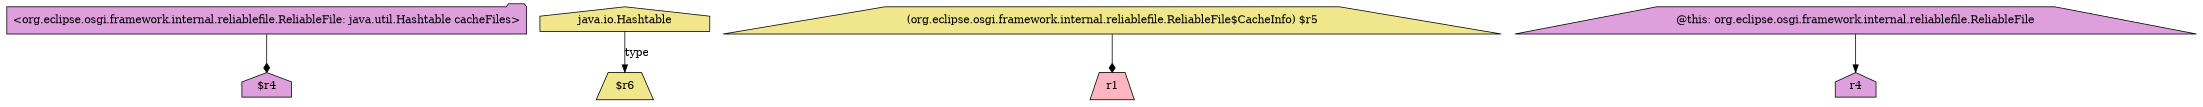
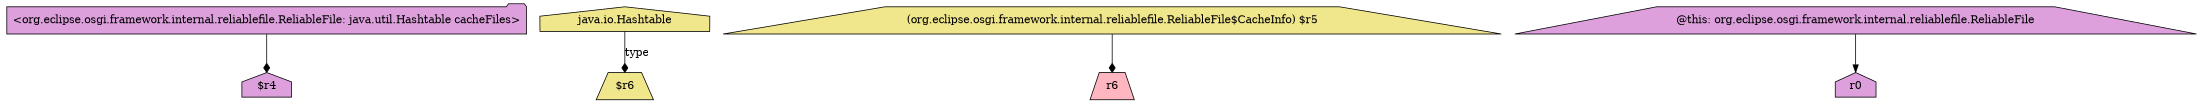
edge "java.io.Hashtable" -> "$r6": arrowhead normal -> diamond
node "r1": label "r1" -> "r6"
node "r4": label "r4" -> "r0"
